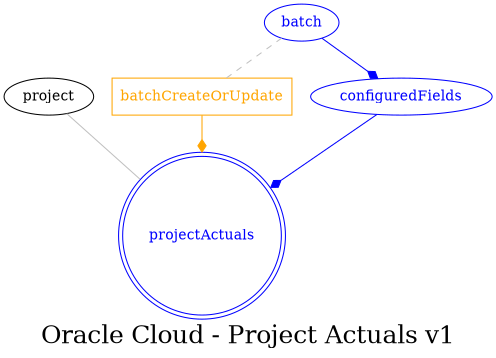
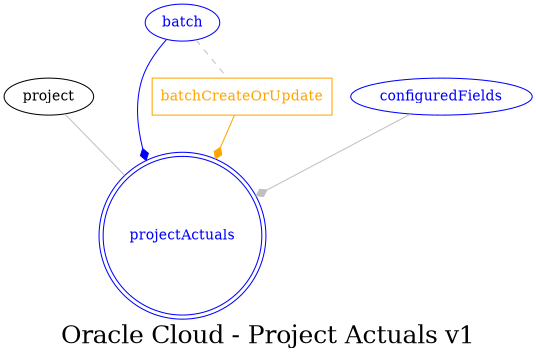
edge "batch" -> "configuredFields": now "batch" -> "projectActuals"
edge "configuredFields" -> "projectActuals": color blue -> grey
